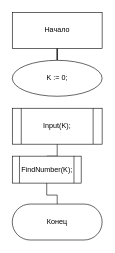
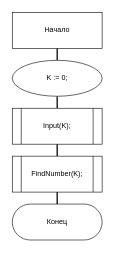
edge "K := 0;" -- "Input(K);": added
node "FindNumber(K);": size 69x27 -> 90x36
